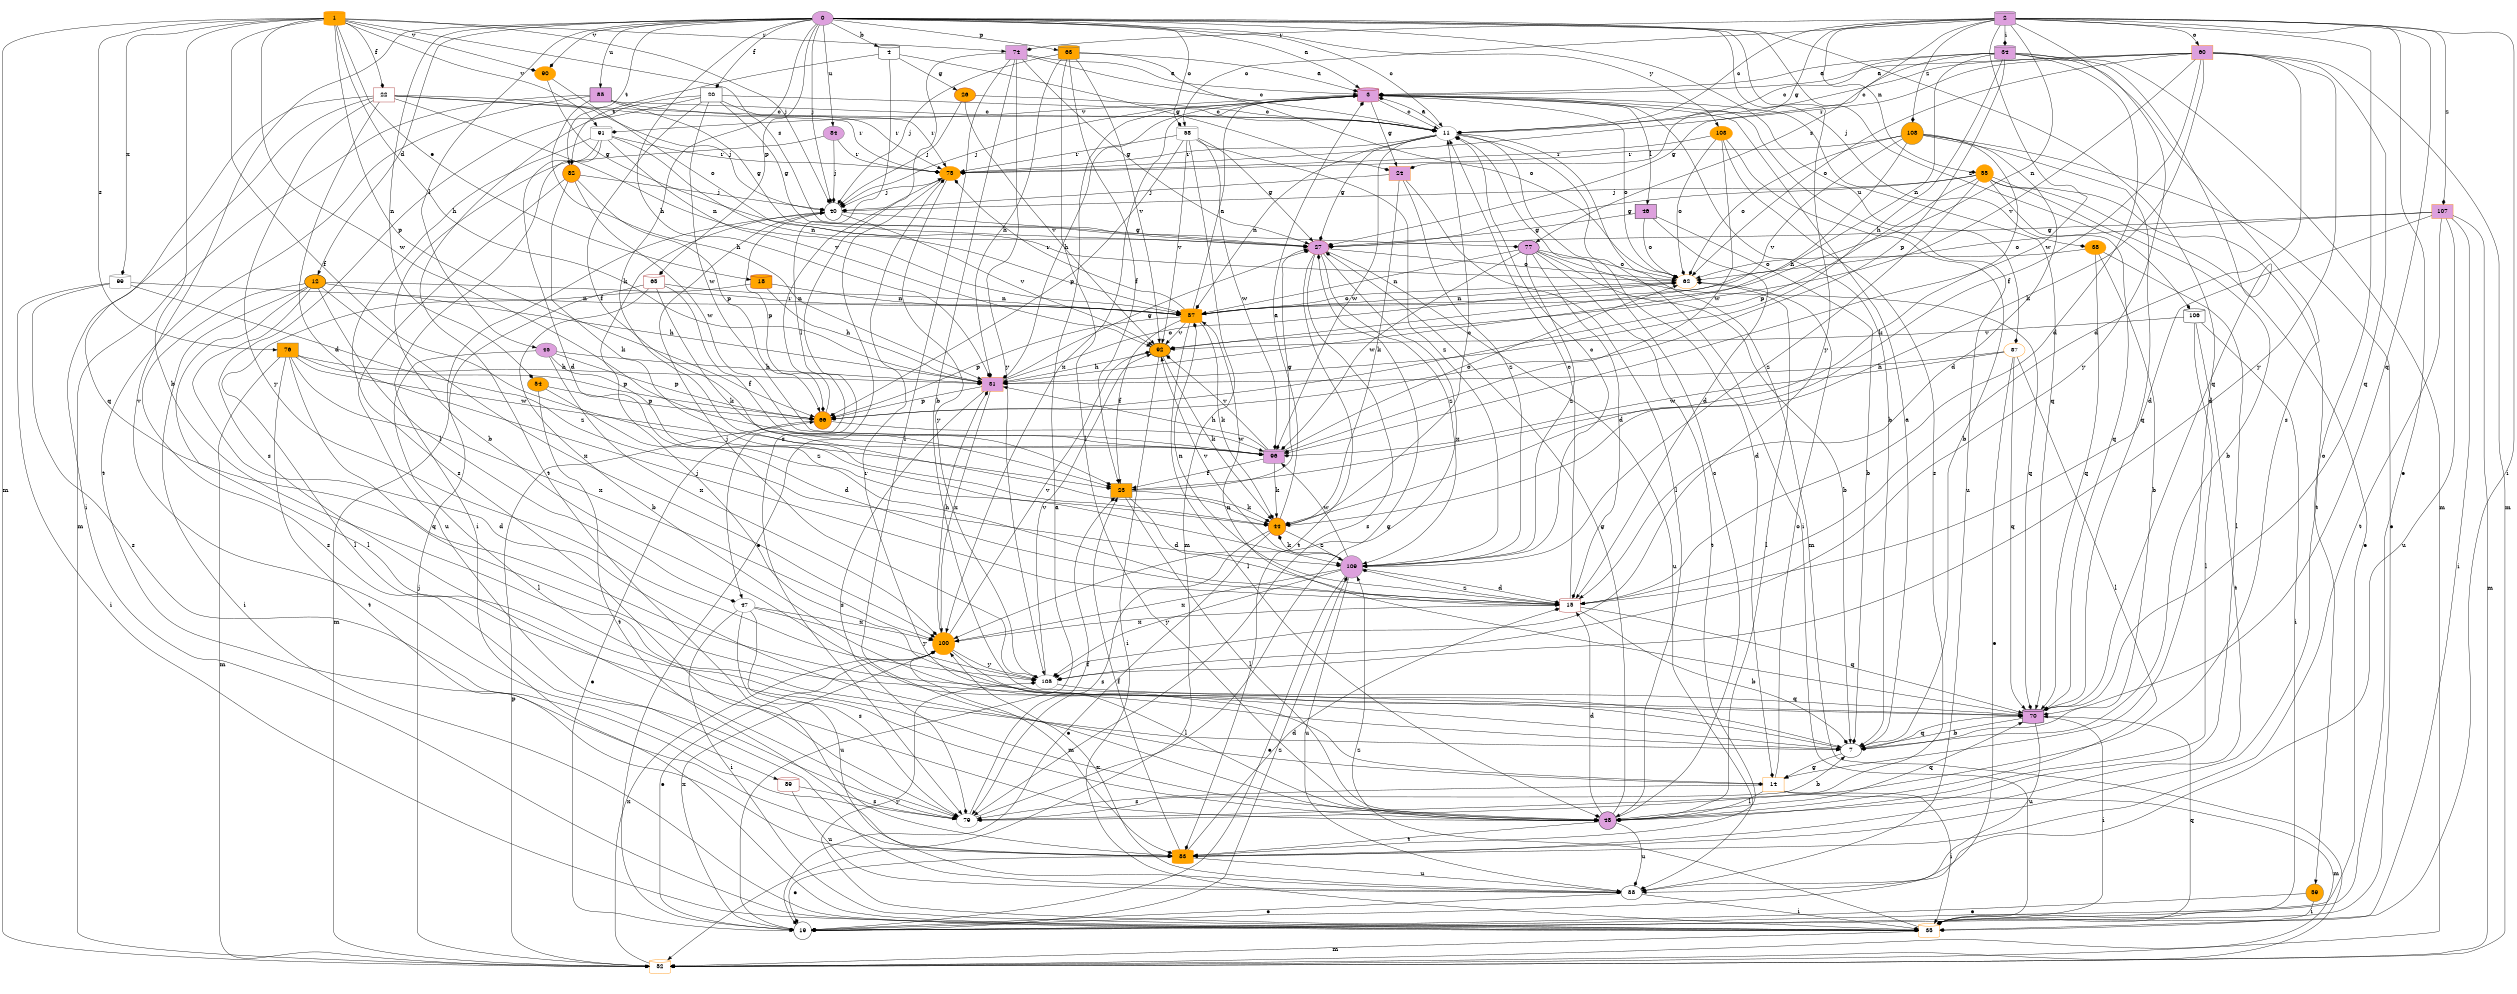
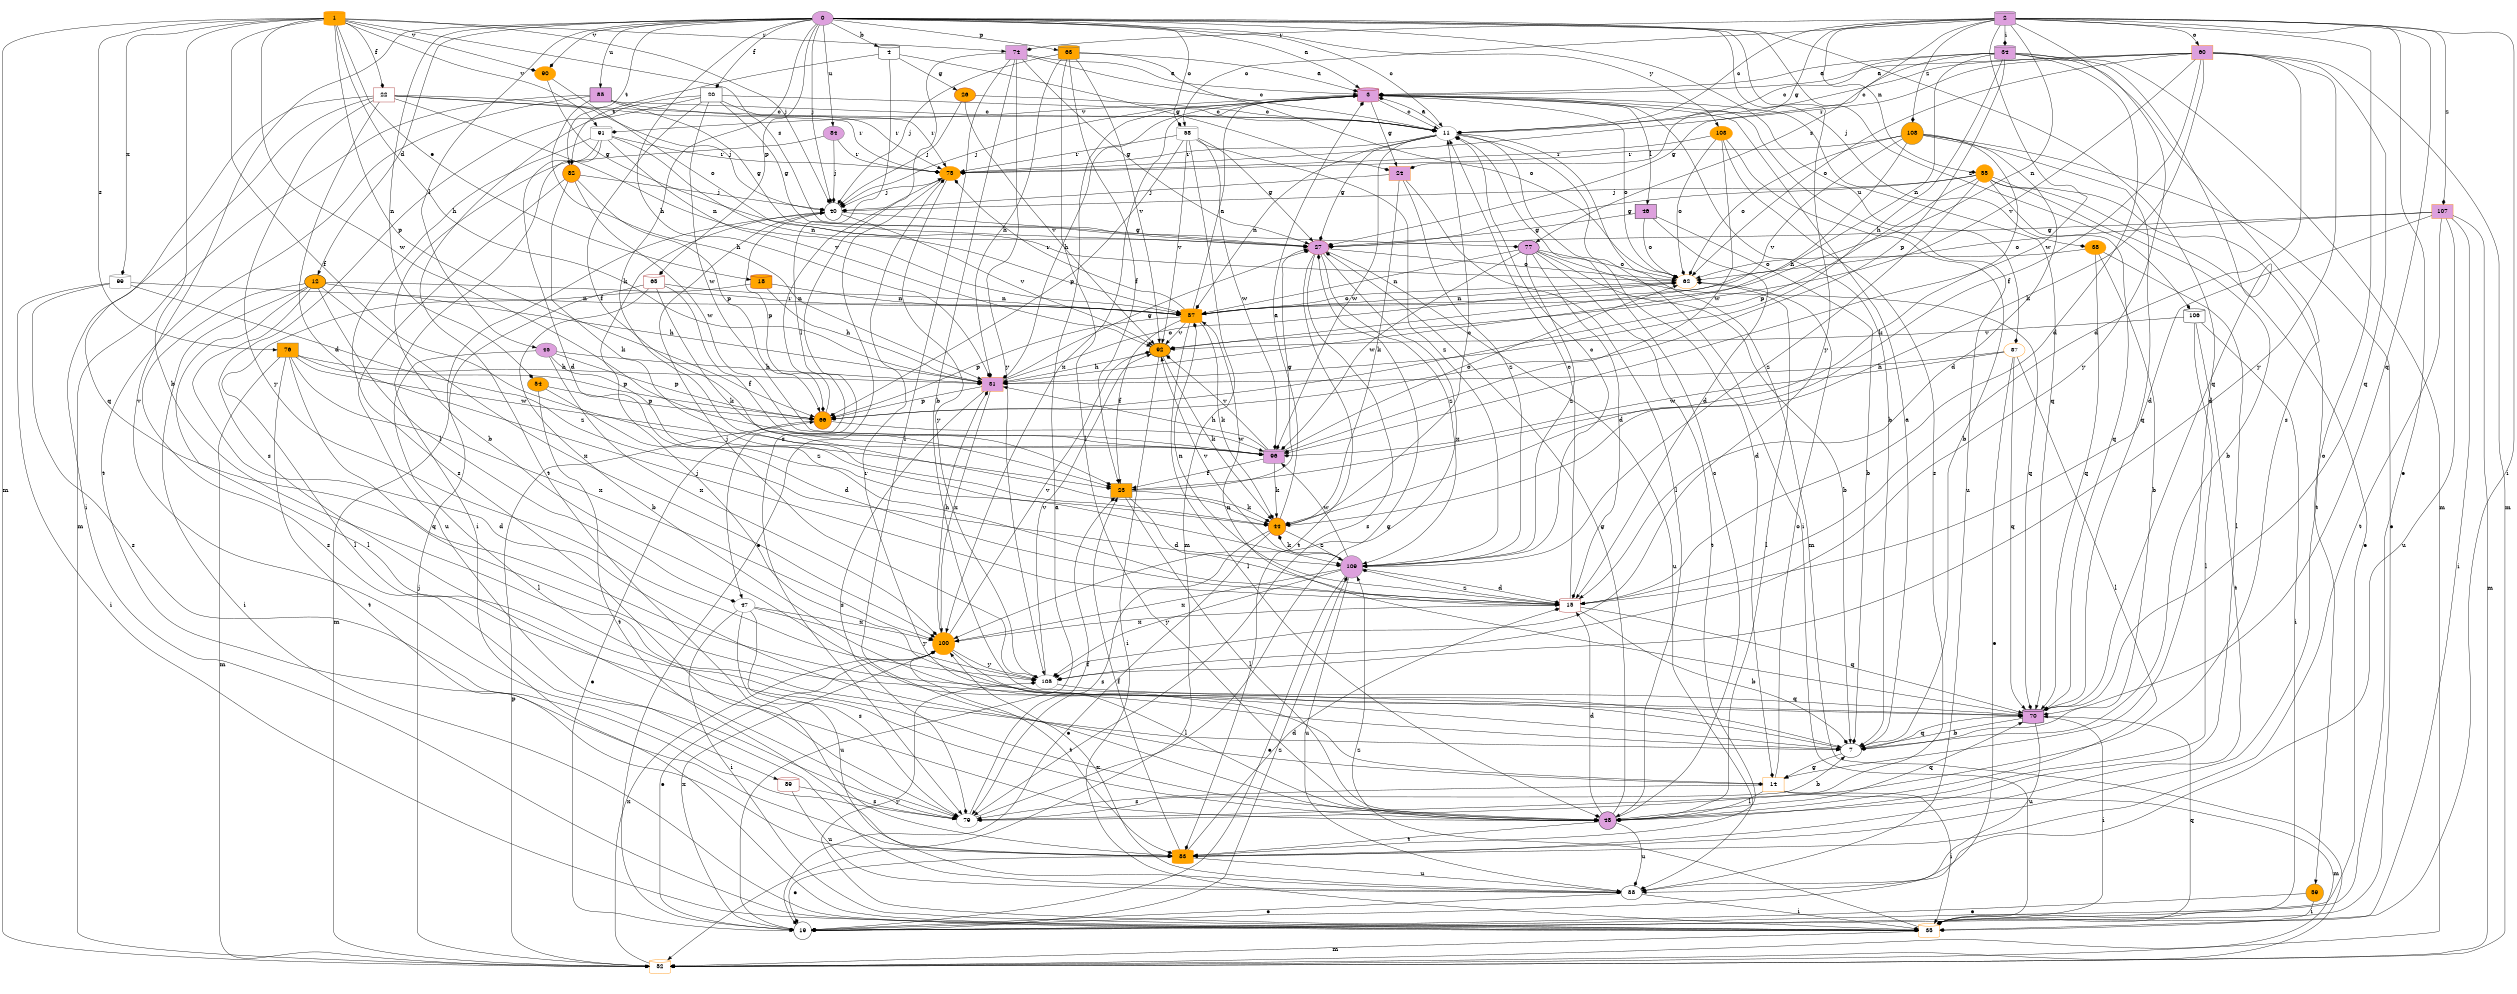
edge "100" -> "83": label "m" -> "t"
